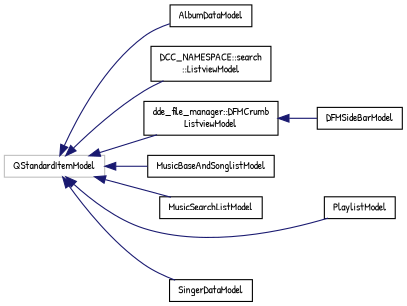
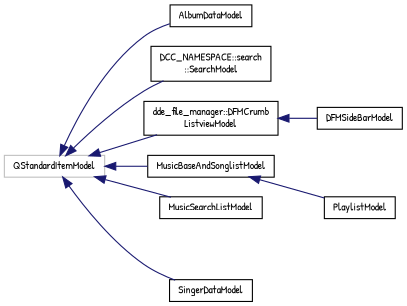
node "DCC_NAMESPACE::search ::ListviewModel": label "DCC_NAMESPACE::search ::ListviewModel" -> "DCC_NAMESPACE::search ::SearchModel"
edge "PlaylistModel" -> "QStandardItemModel": now "PlaylistModel" -> "MusicBaseAndSonglistModel"
